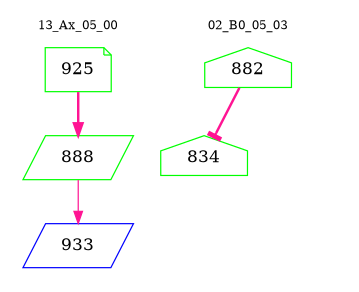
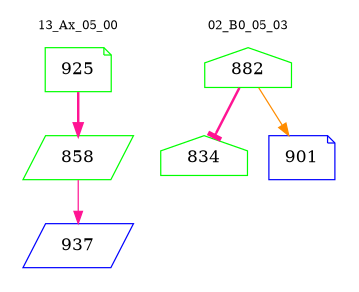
node "888": label "888" -> "858"
node "901": added
node "933": label "933" -> "937"
